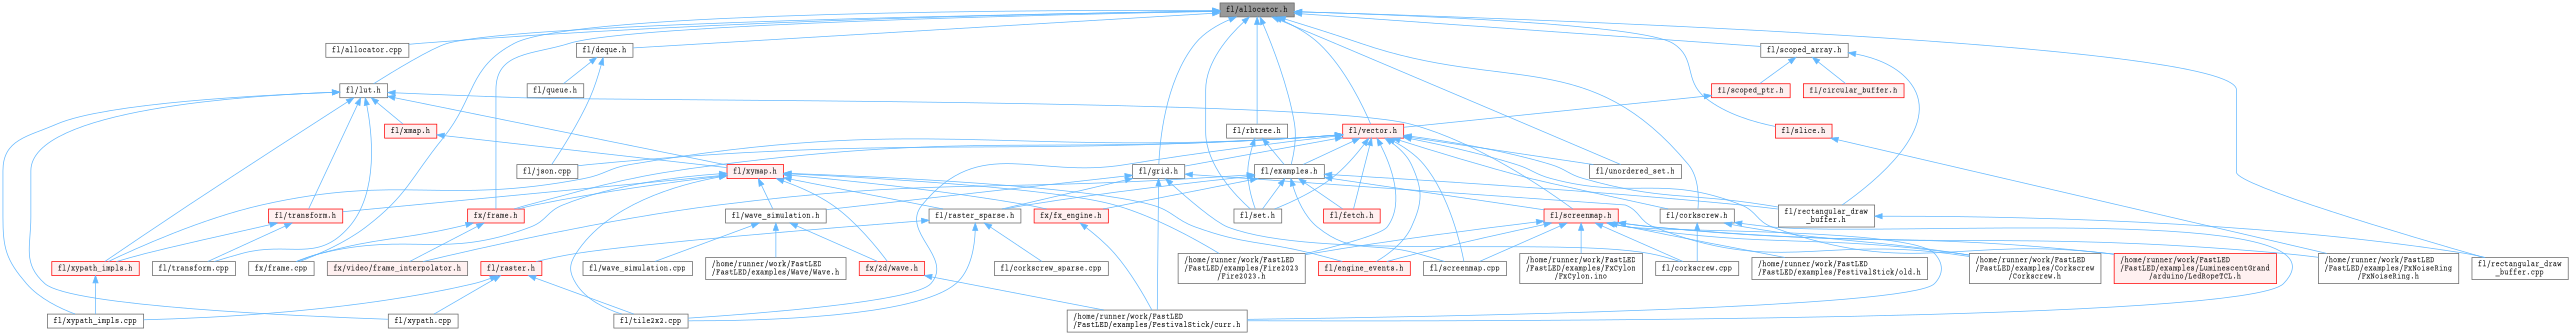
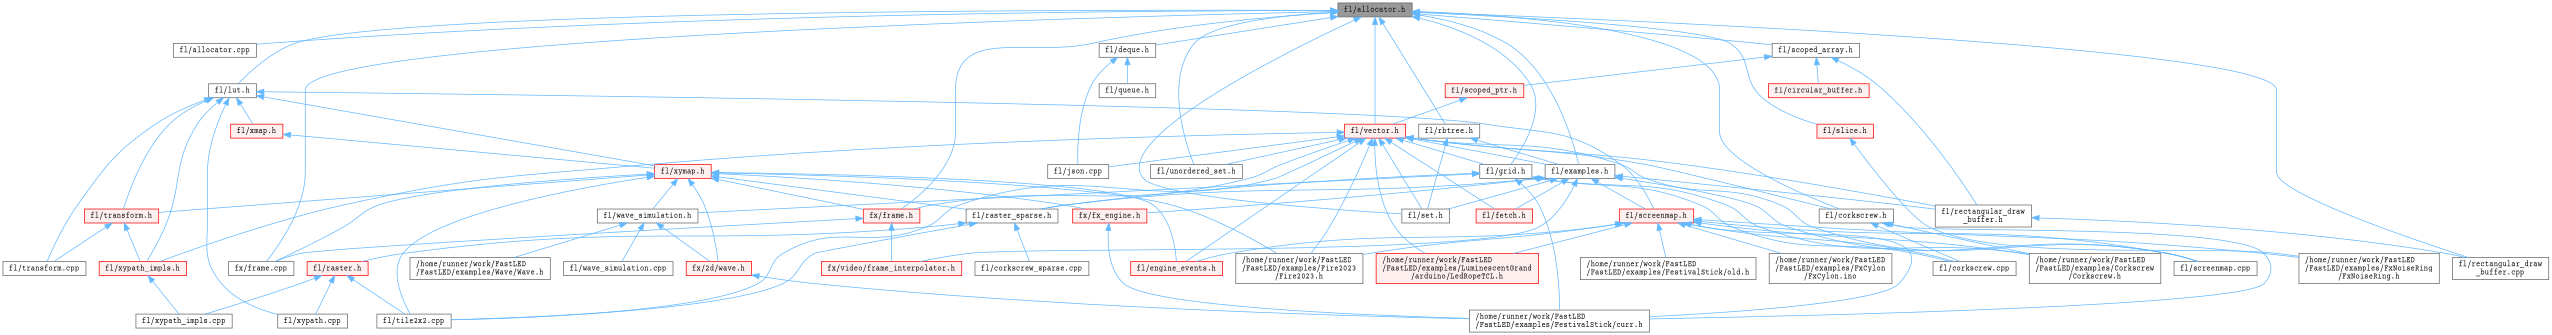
edge "fl/xypath_impls.cpp" -> "fl/lut.h": removed
node "fx/video/frame_interpolator.h": color grey40 -> red
